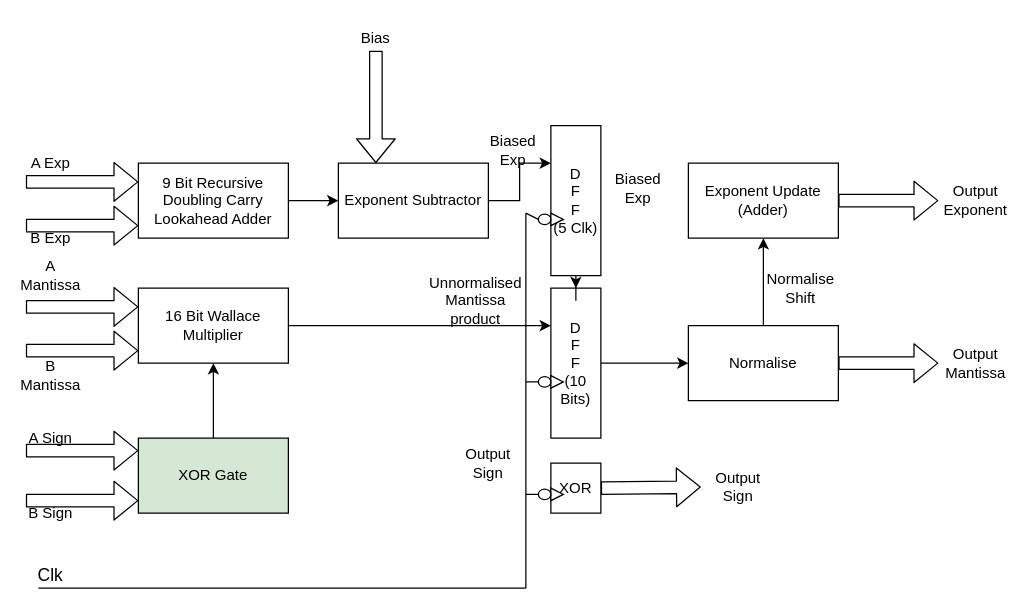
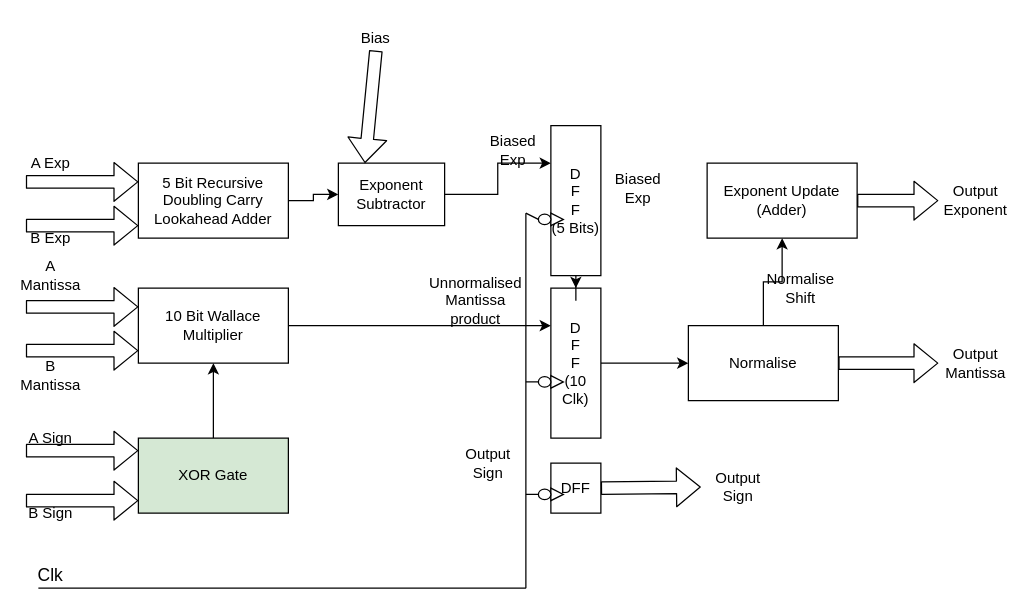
node "9 Bit Recursive Doubling Carry Lookahead Adder": label "9 Bit Recursive Doubling Carry Lookahead Adder" -> "5 Bit Recursive Doubling Carry Lookahead Adder"
node "Exponent Subtractor": size 150x75 -> 106x63
node "D F F (5 Clk)": label "D F F (5 Clk)" -> "D F F (5 Bits)"
node "Exponent Update (Adder)": moved (763, 201) -> (782, 201)
node "16 Bit Wallace Multiplier": label "16 Bit Wallace Multiplier" -> "10 Bit Wallace Multiplier"
node "D F F (10 Bits)": label "D F F (10 Bits)" -> "D F F (10 Clk)"
node "XOR": label "XOR" -> "DFF"
